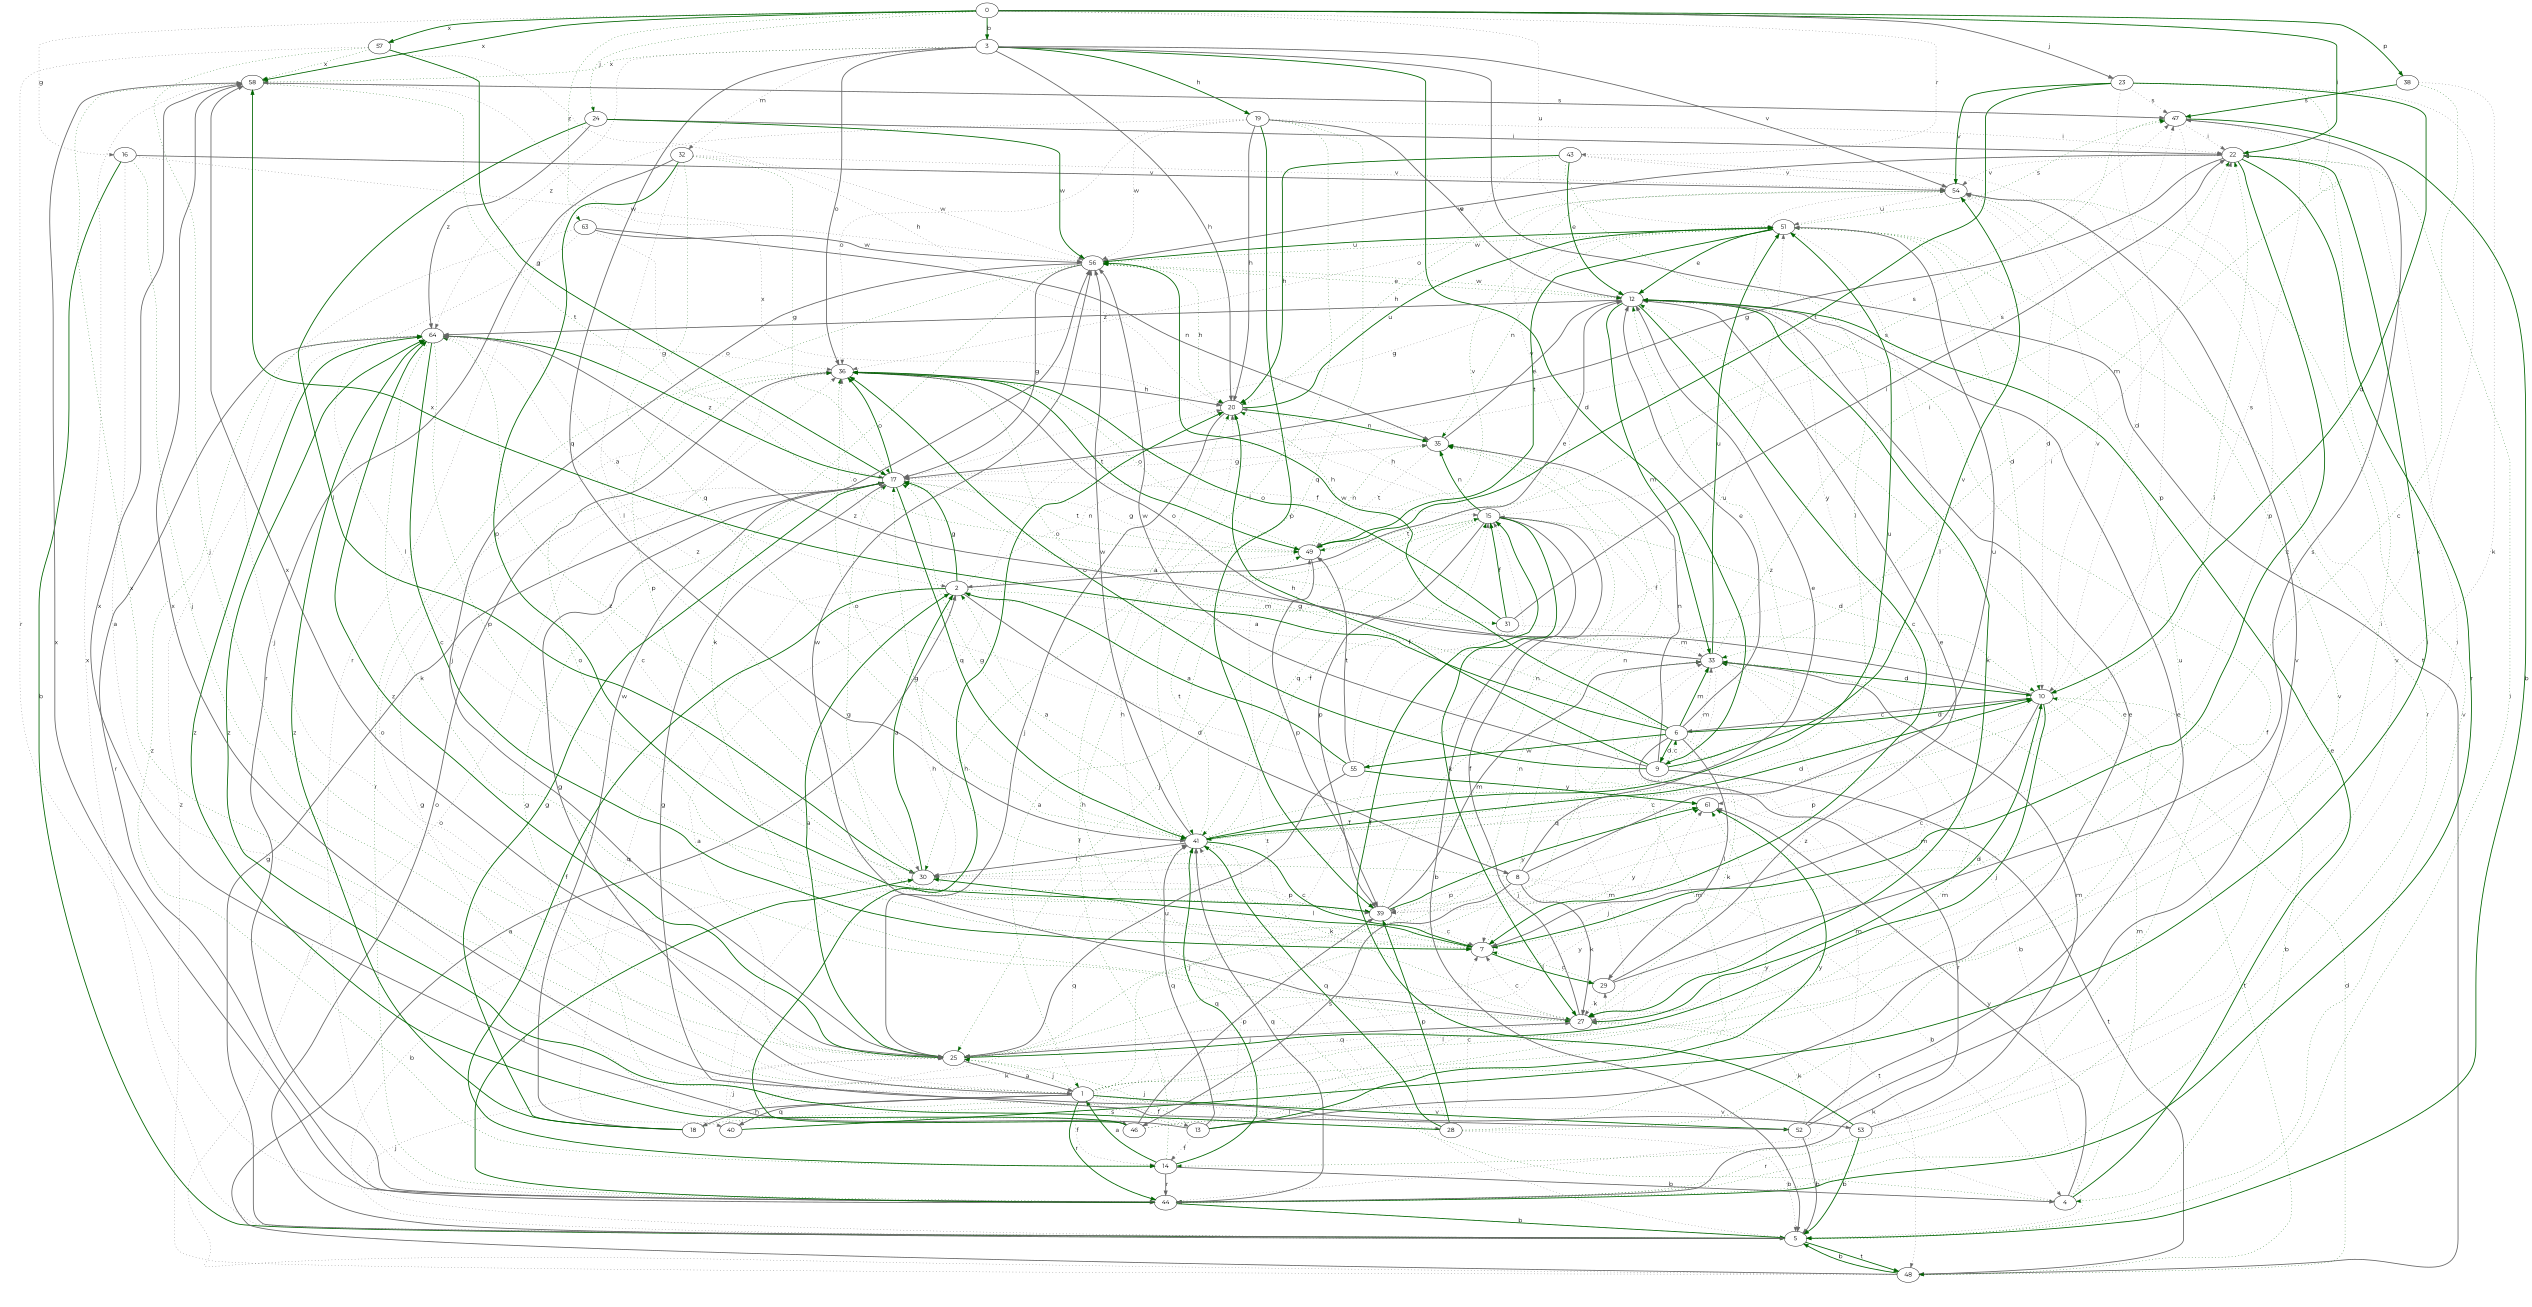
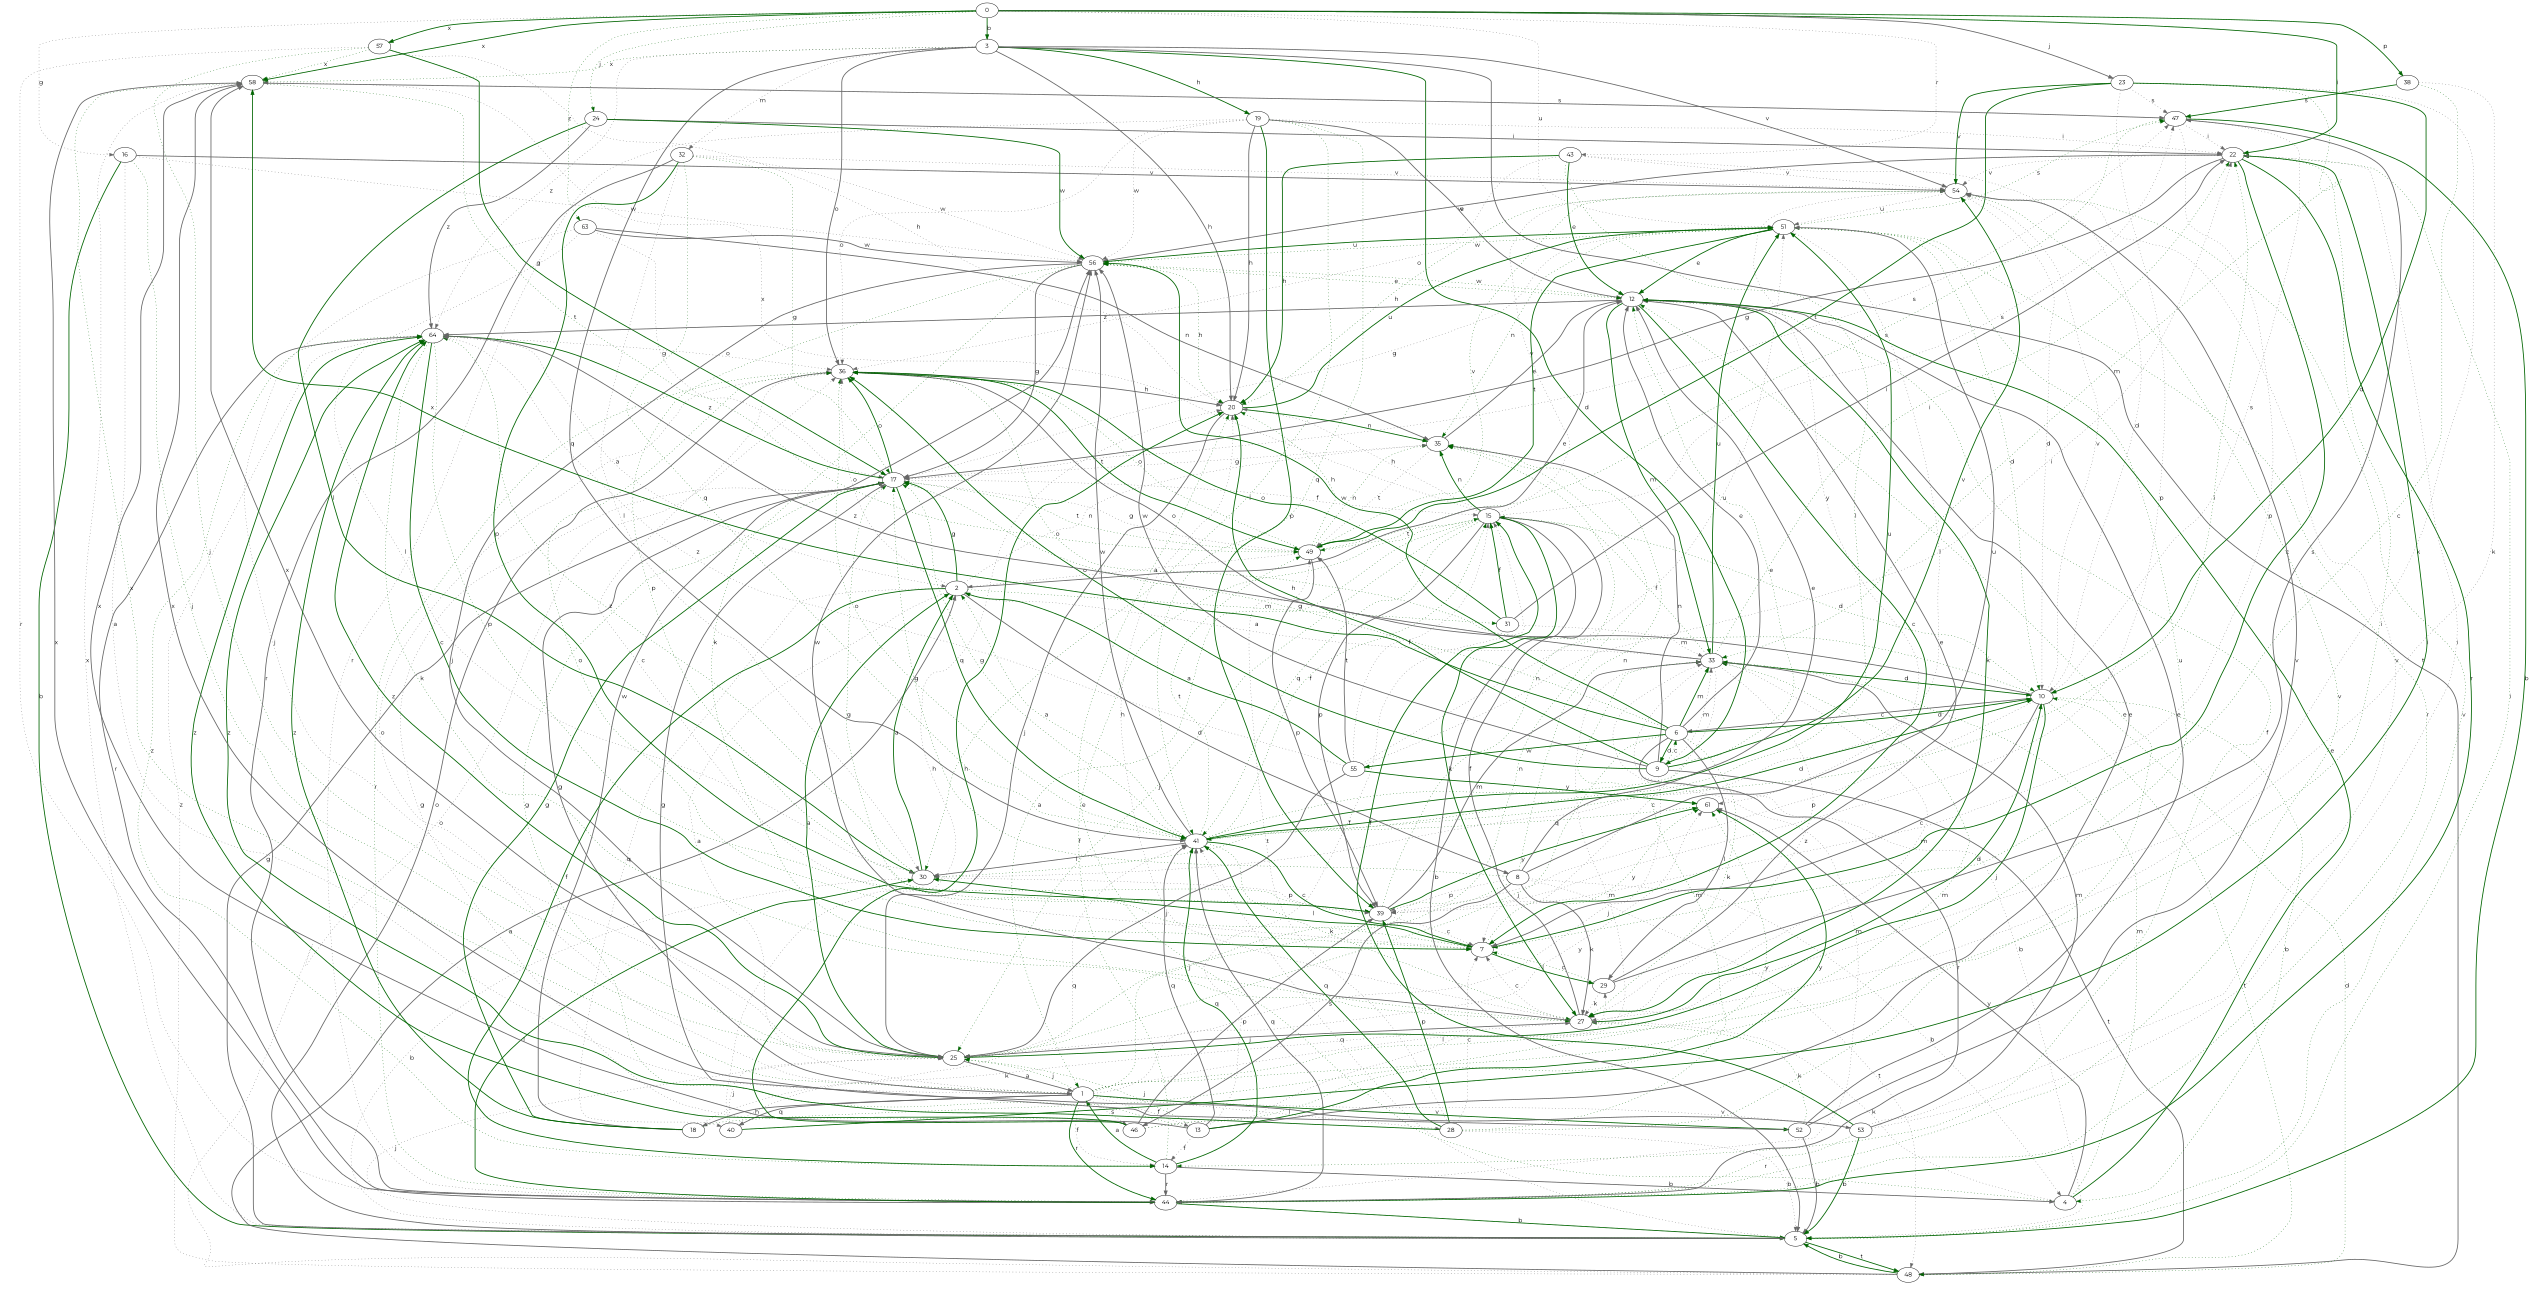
edge "33" -> "15": color gray40 -> darkgreen
edge "41" -> "12": label "z" -> "e"
edge "4" -> "20": label "h" -> "e"
edge "55" -> "25": label "u" -> "j"
